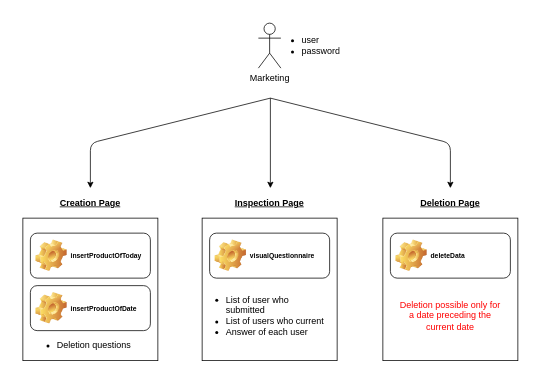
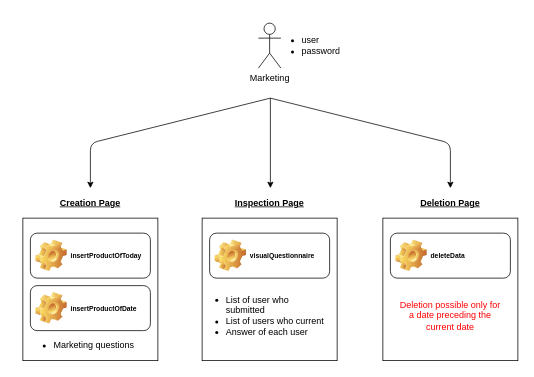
node "Deletion questions": label "Deletion questions" -> "Marketing questions"
